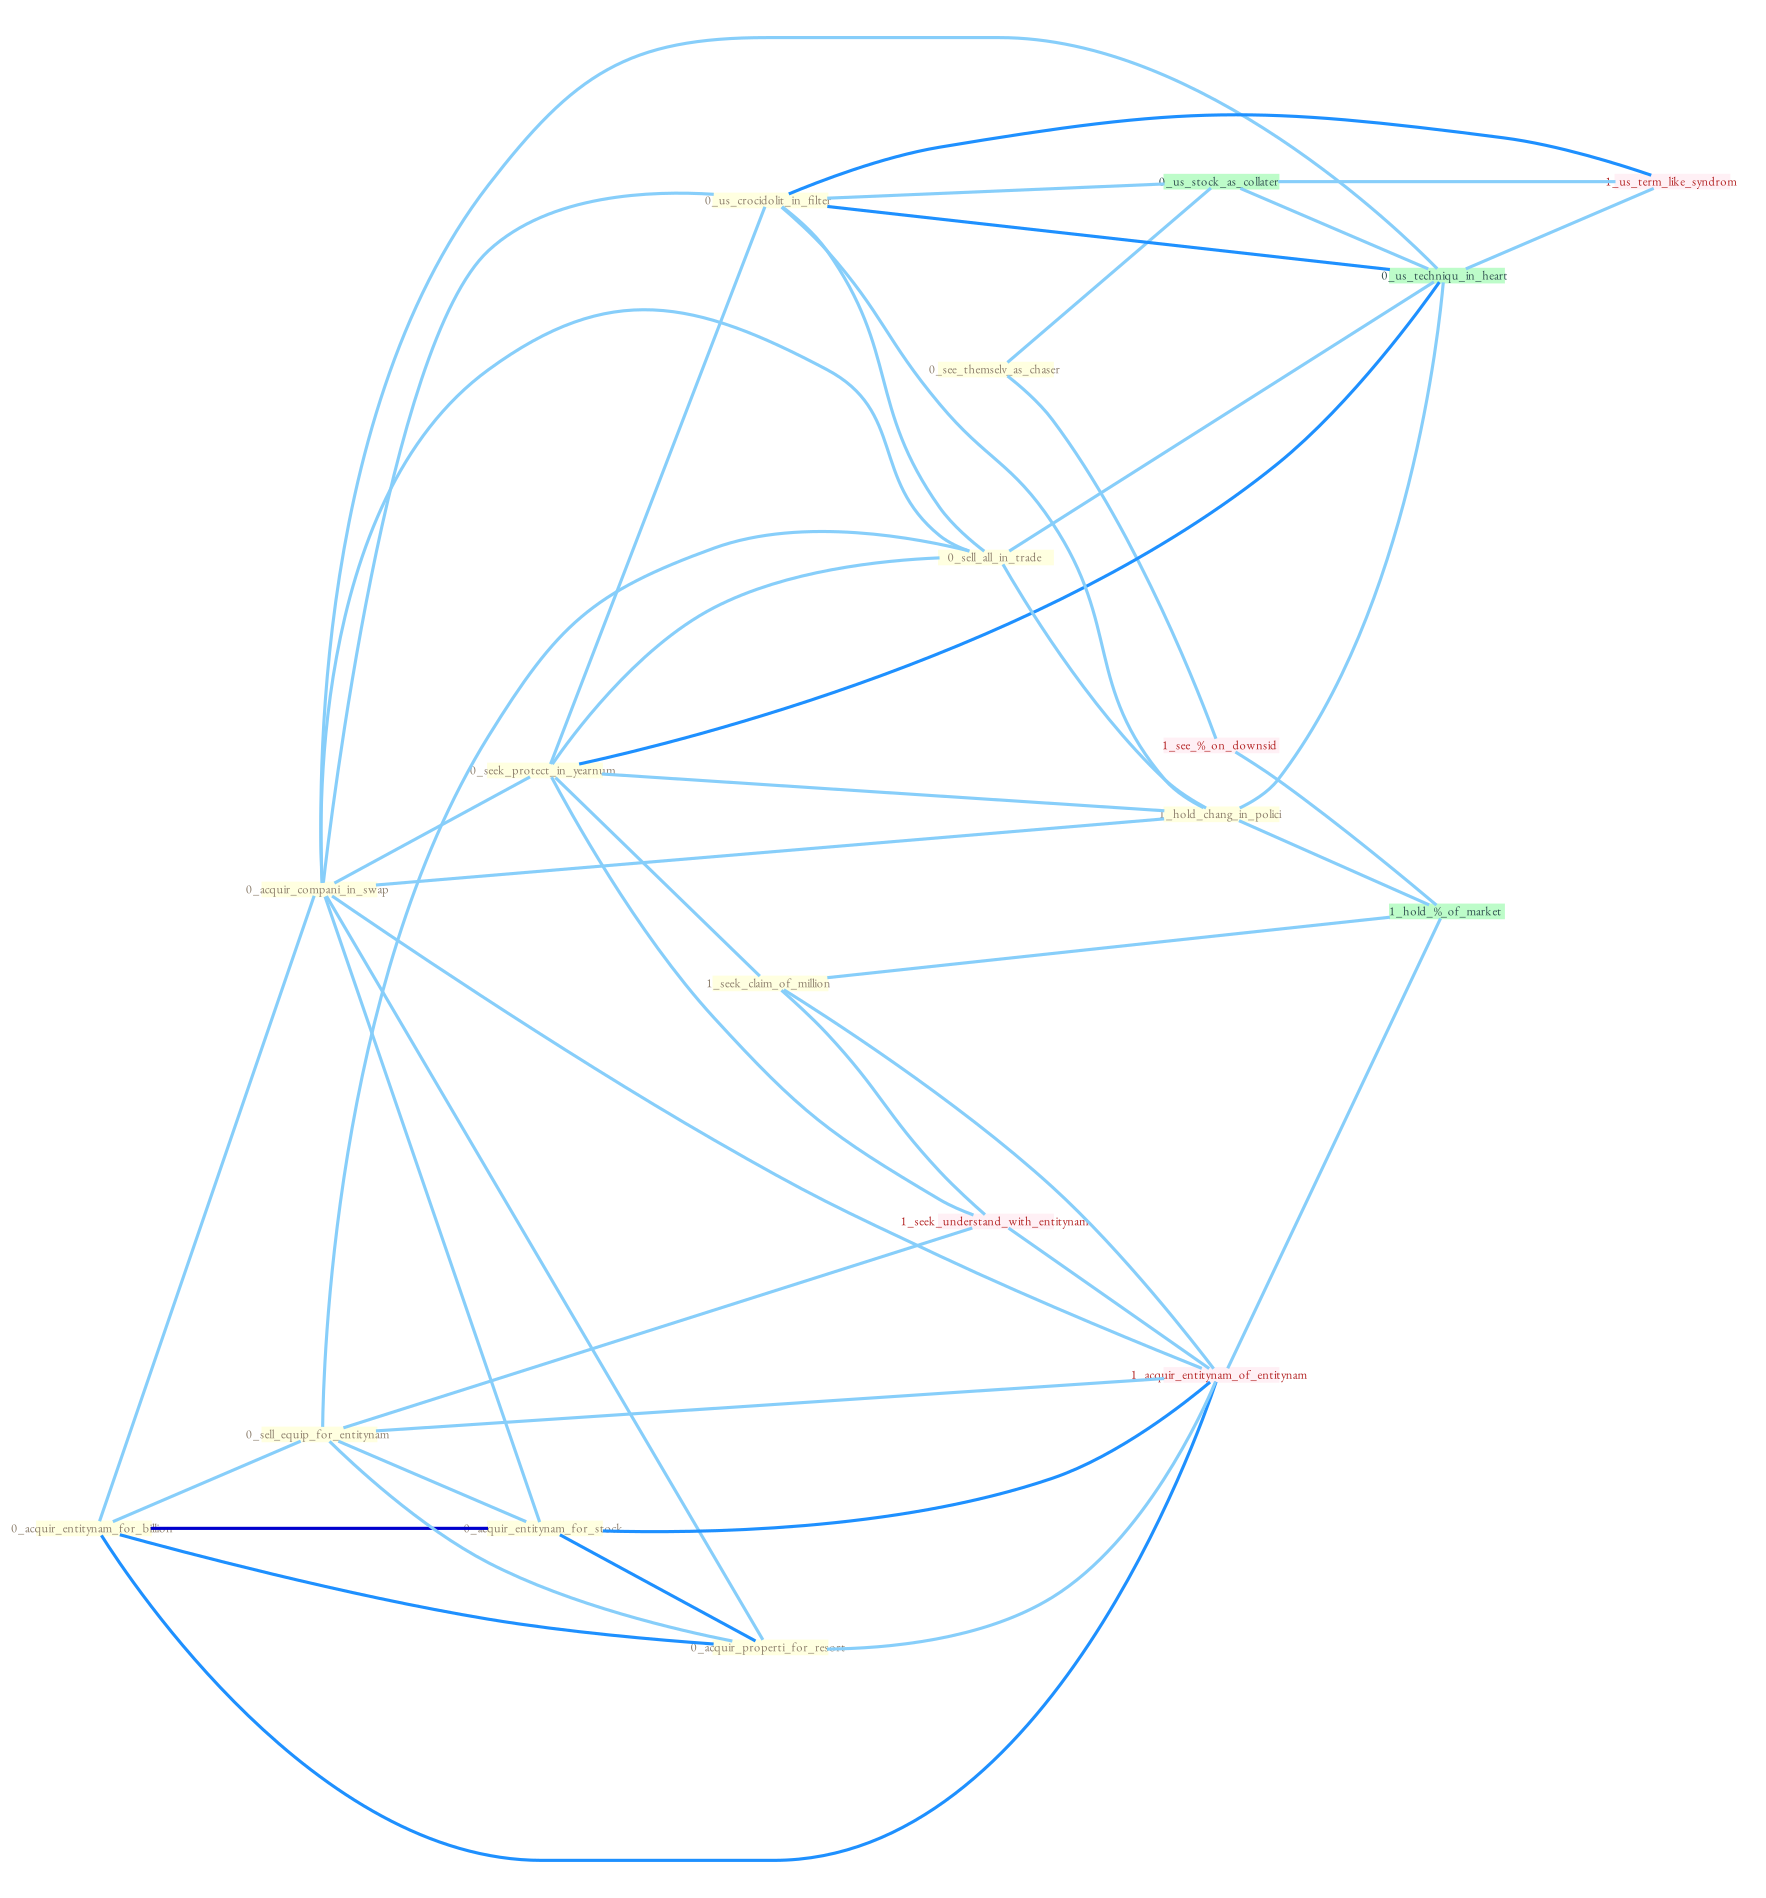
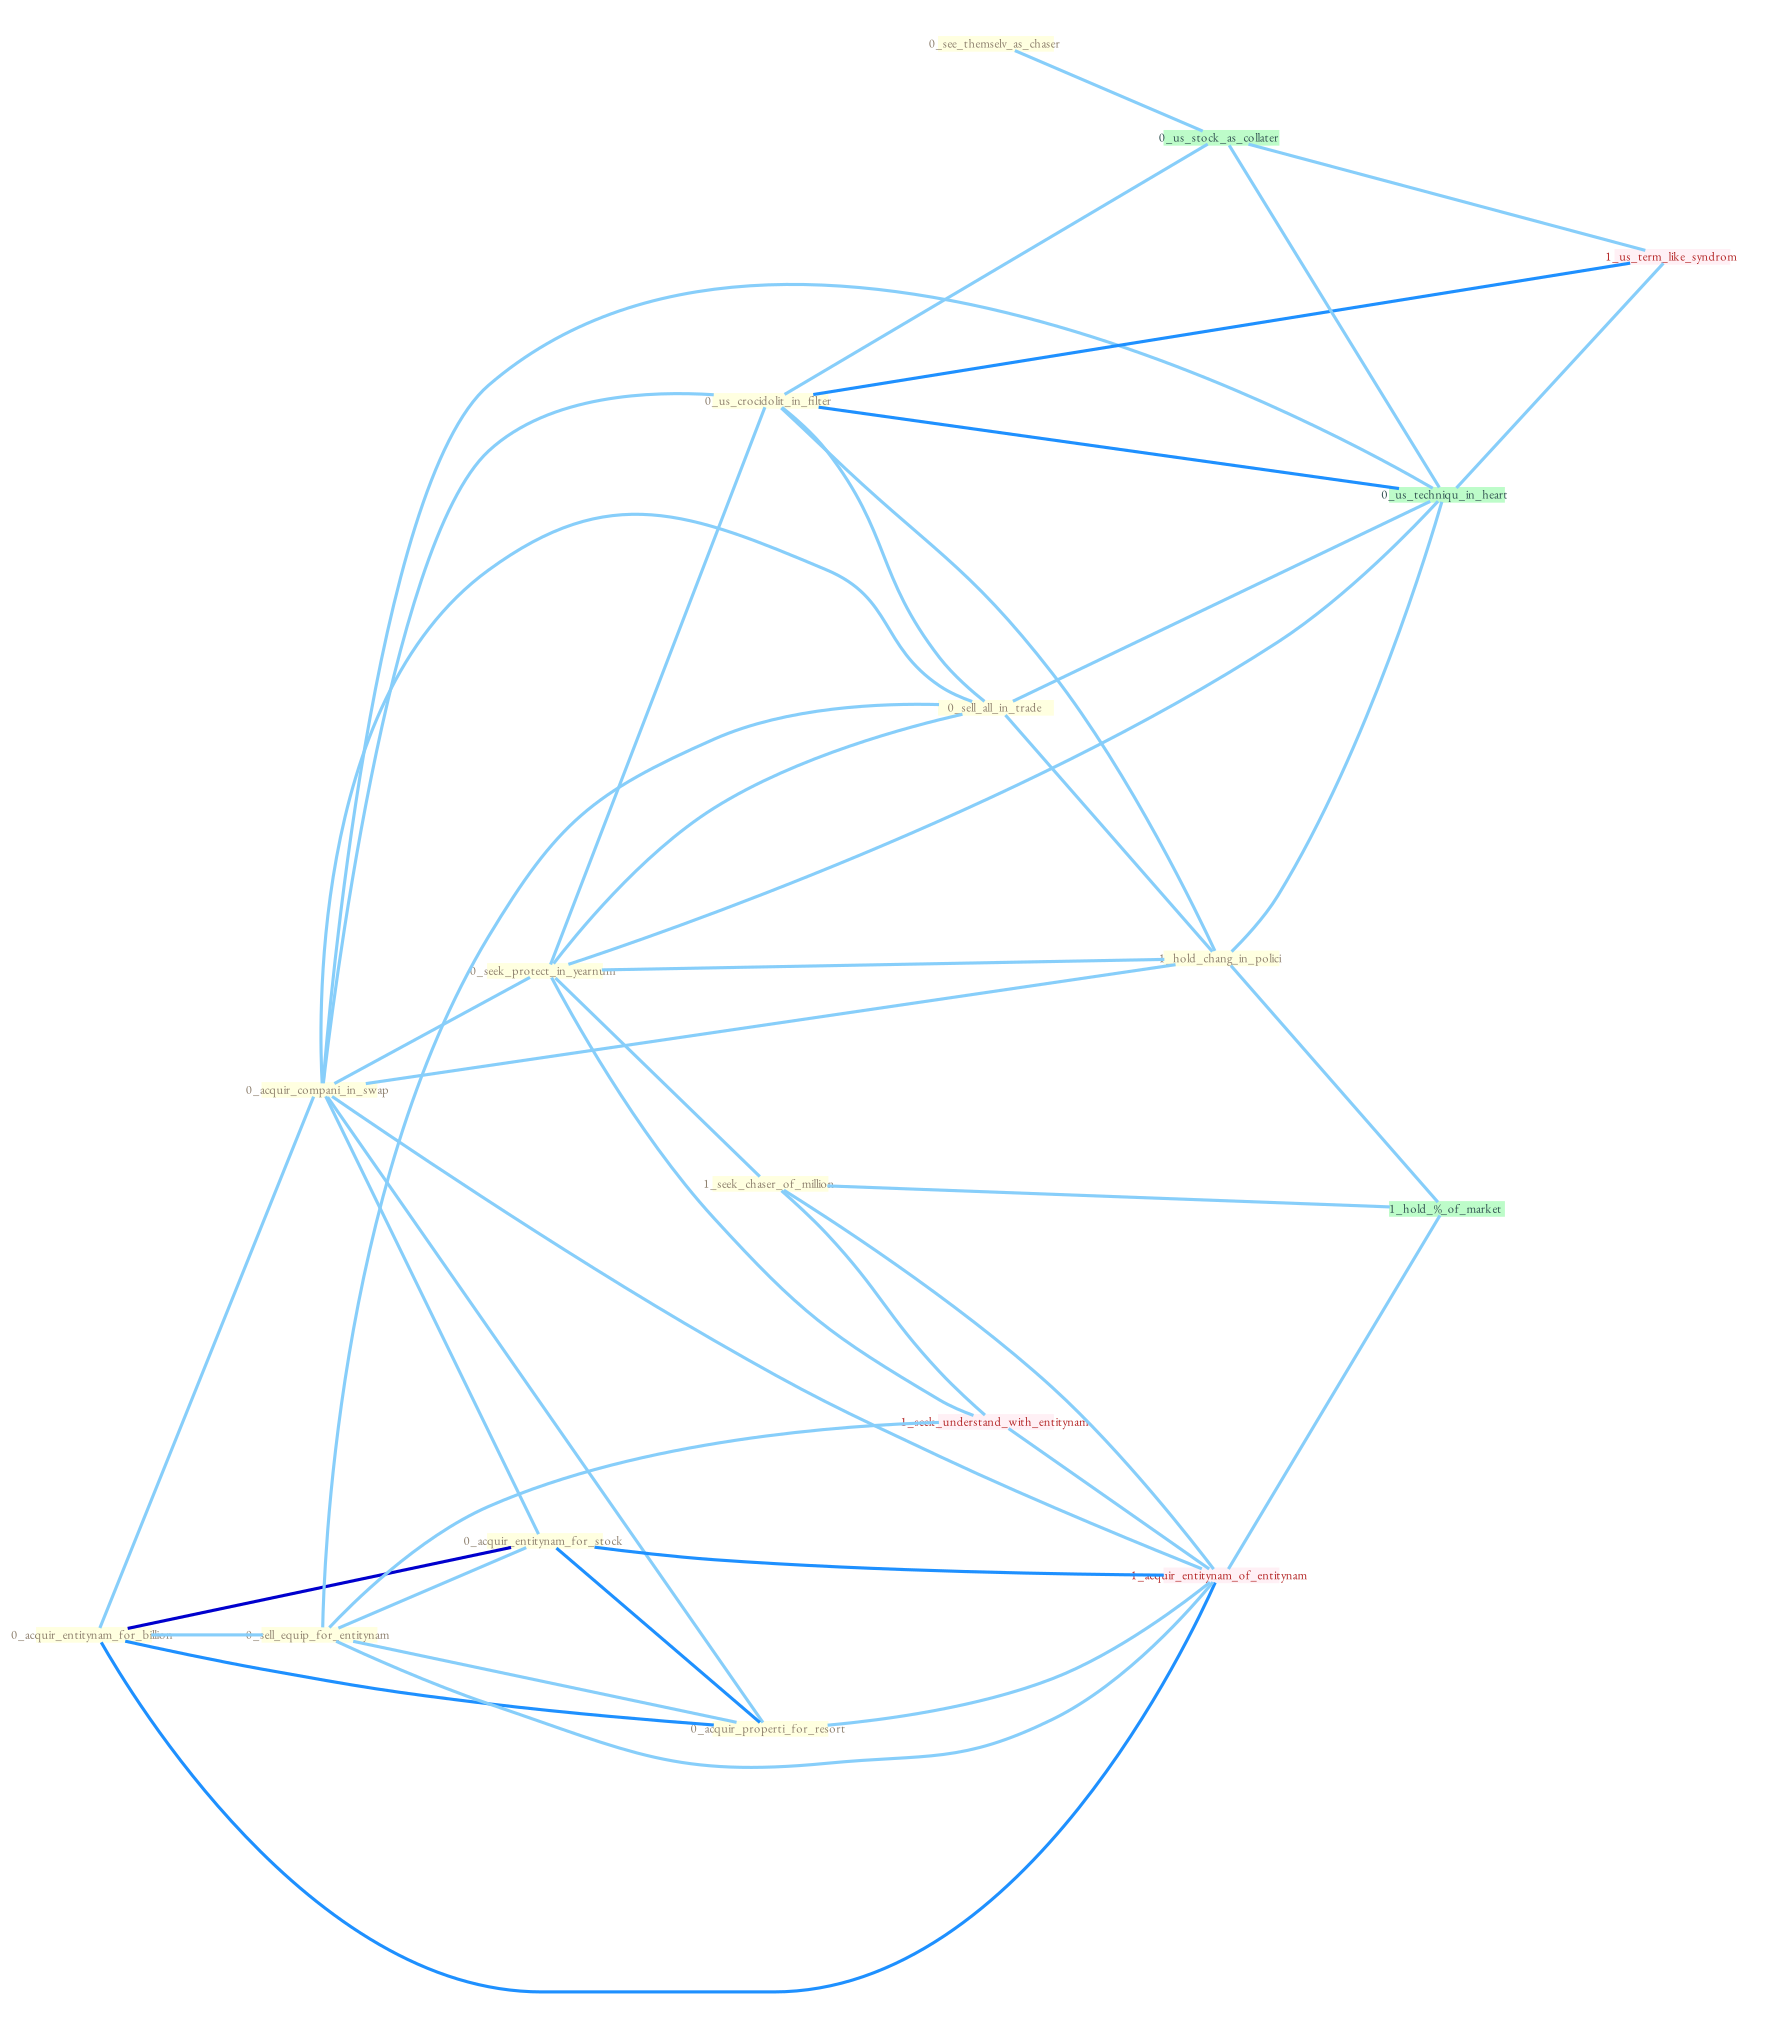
edge "0_us_techniqu_in_heart" -- "0_seek_protect_in_yearnum": color #1e90ff -> #87cefa
node "1_see_%_on_downsid": removed
node "1_seek_claim_of_million": label "1_seek_claim_of_million" -> "1_seek_chaser_of_million"
